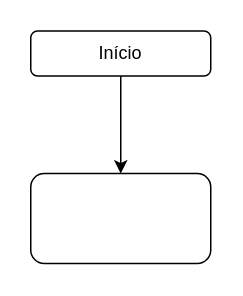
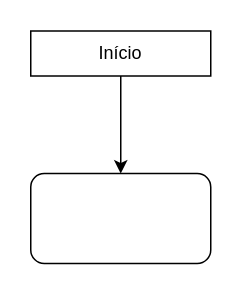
node "Início": shape rounded rectangle -> rectangle
